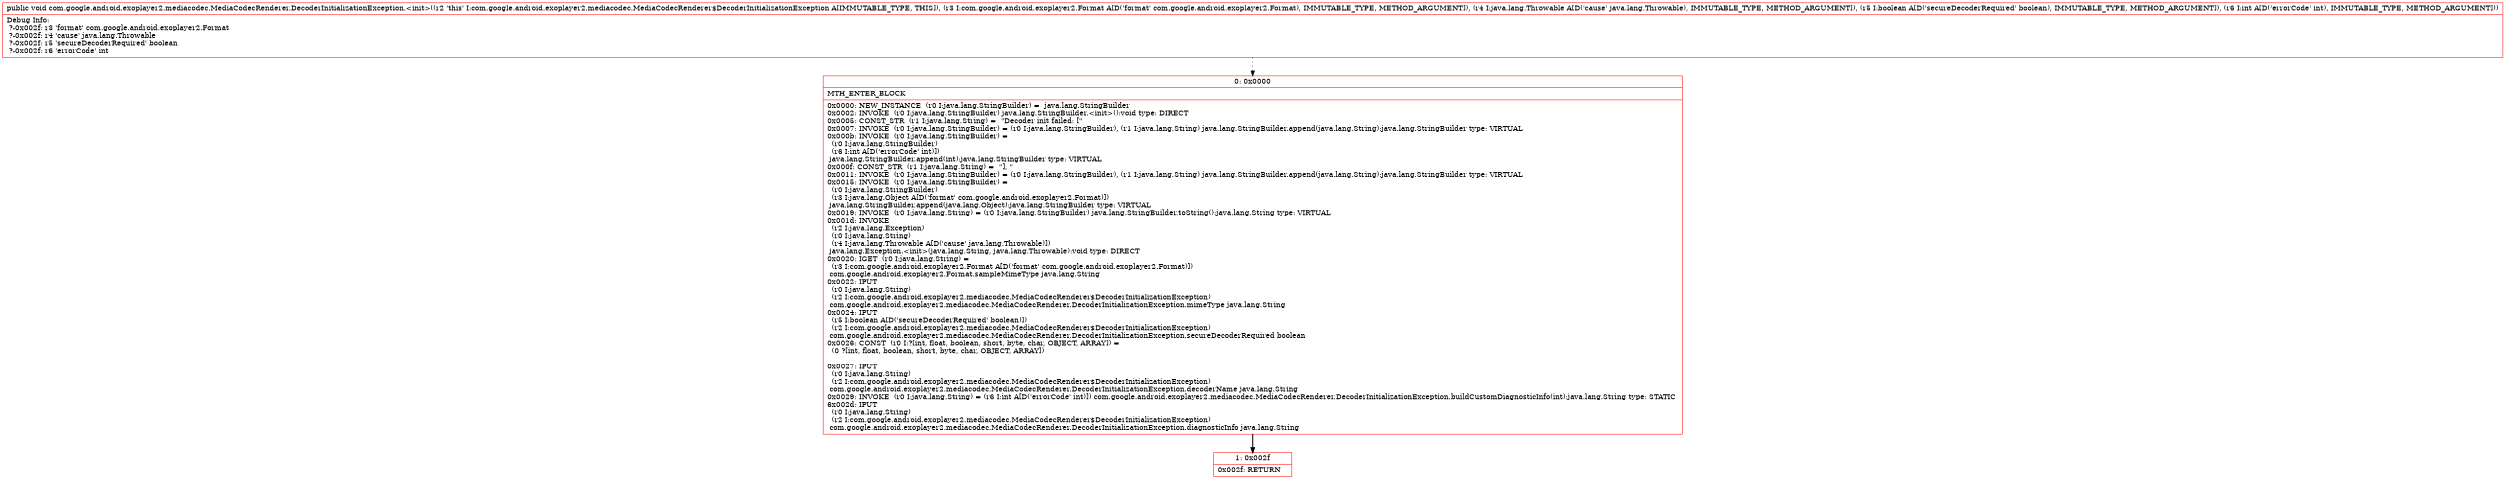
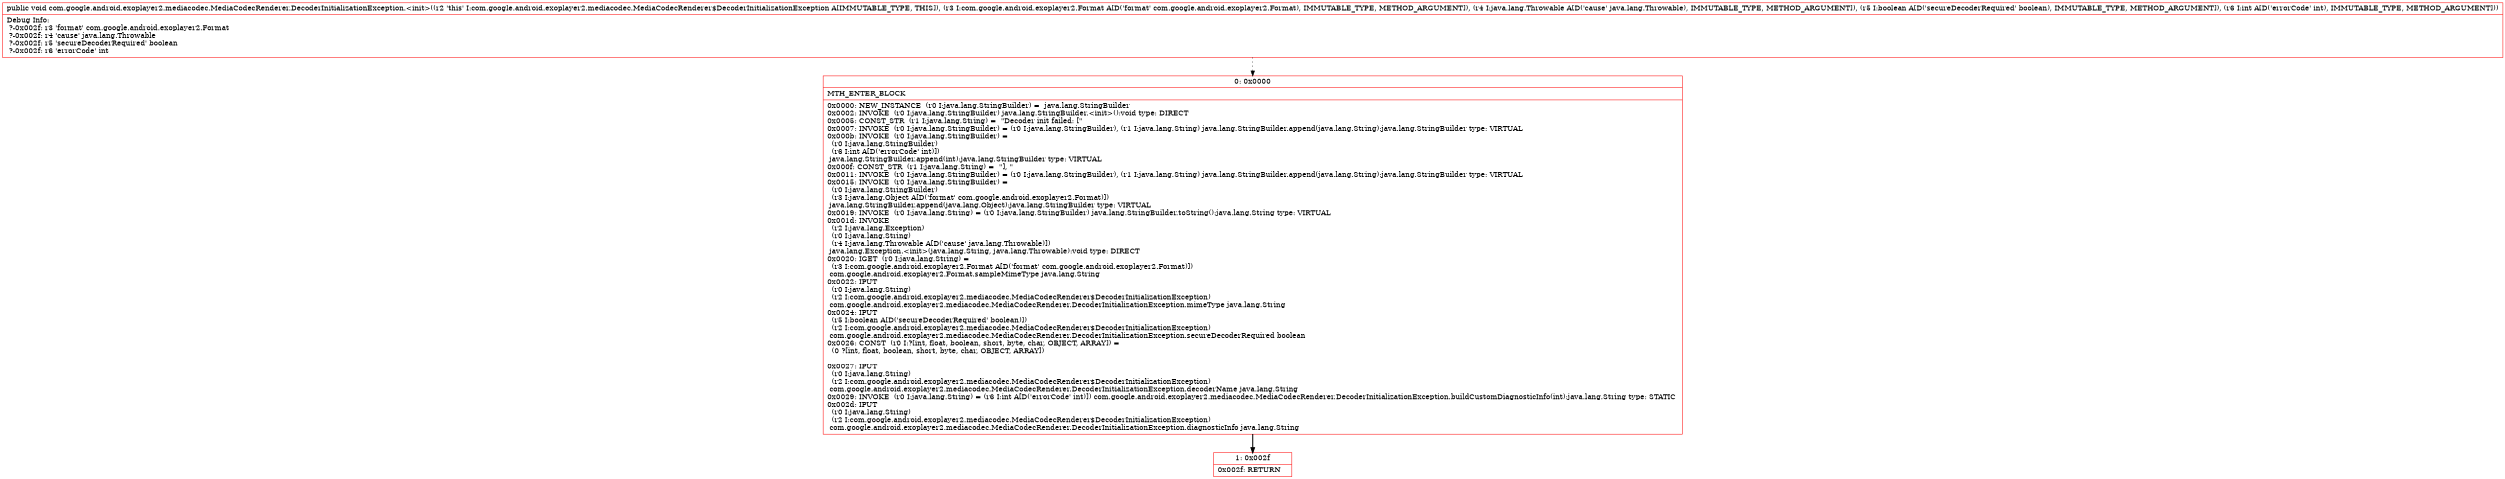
node "0: 0x0000": text "6x002d: IPUT" -> "0x002d: IPUT"
